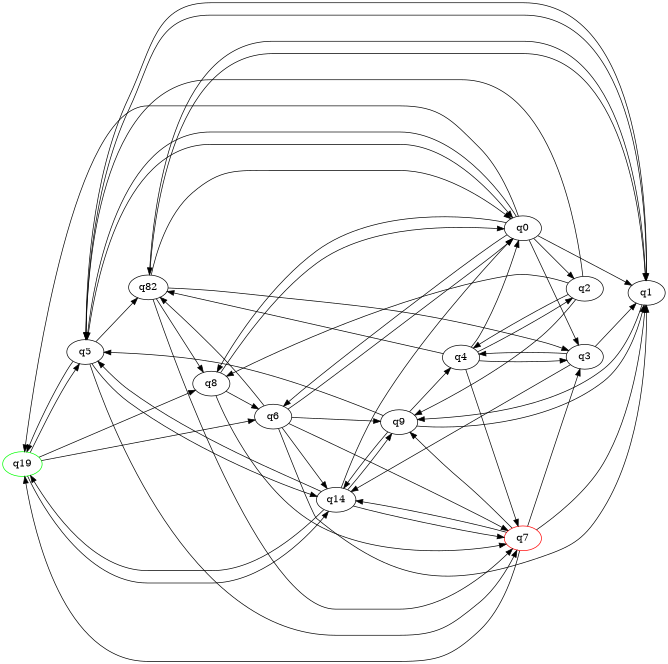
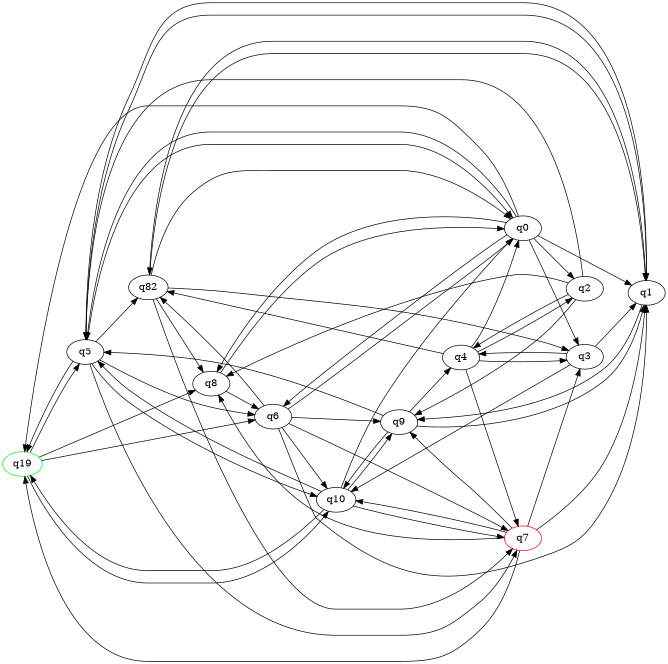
edge "q5" -> "q6": added
node "q14": label "q14" -> "q10"
edge "q8" -> "q7": reversed
